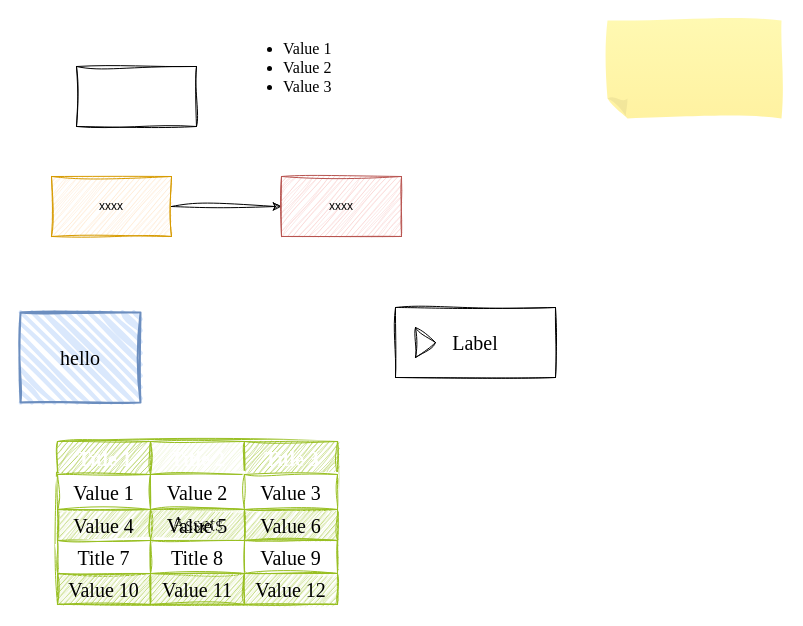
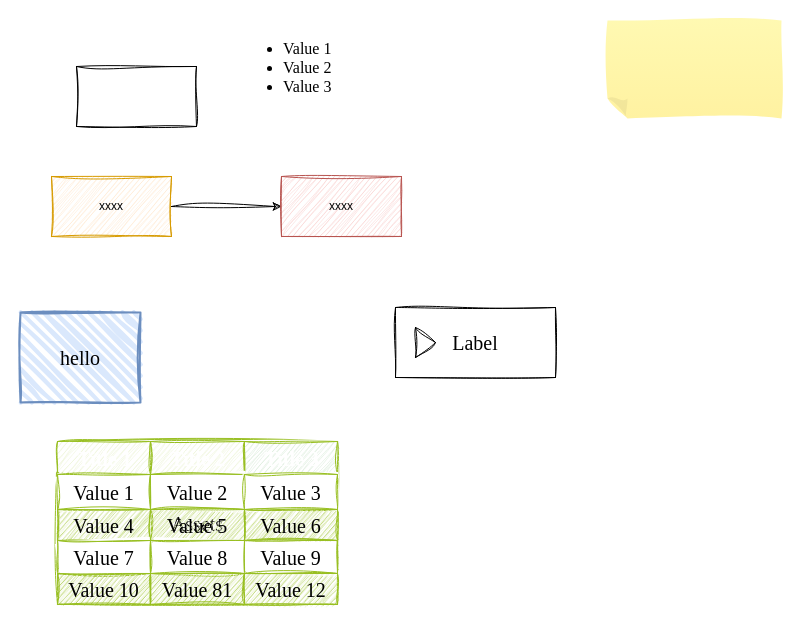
node "Title 1": fillcolor #a7c942 -> #eaf2d3
node "Title 3": fillcolor #a7c942 -> #d5e8d4
node "Title 7": label "Title 7" -> "Value 7"
node "Title 8": label "Title 8" -> "Value 8"
node "Value 11": label "Value 11" -> "Value 81"
